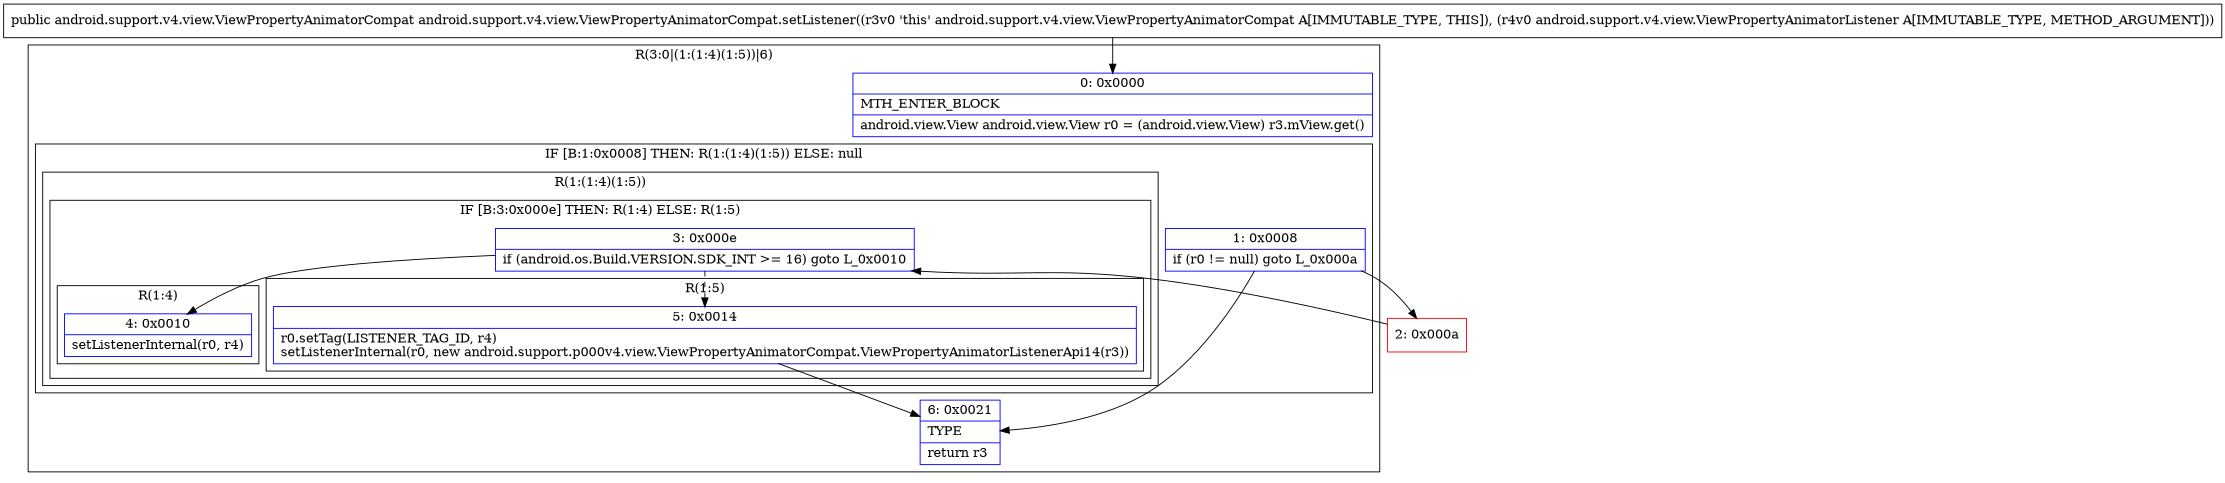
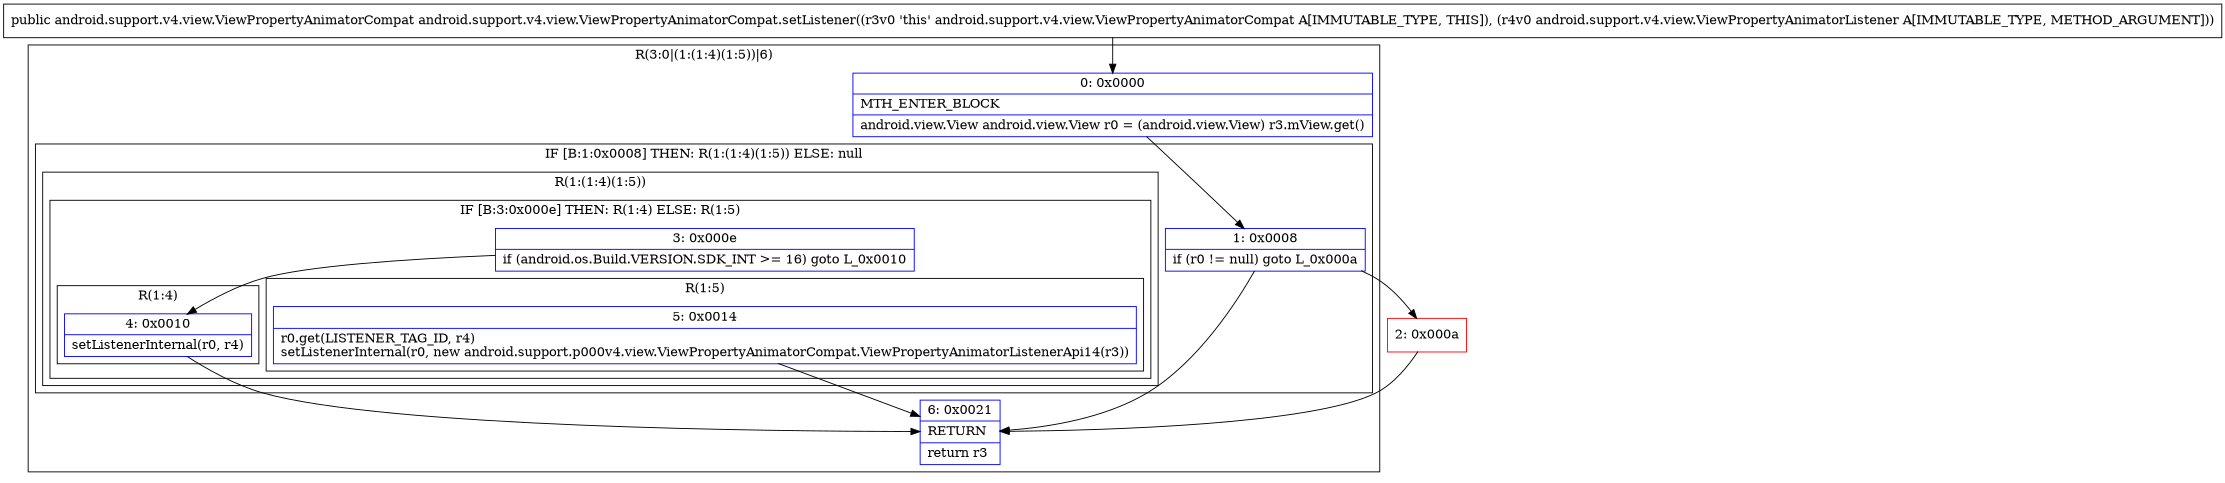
edge "0: 0x0000" -> "1: 0x0008": added
edge "2: 0x000a" -> "3: 0x000e": now "2: 0x000a" -> "6: 0x0021"
edge "3: 0x000e" -> "5: 0x0014": removed
node "5: 0x0014": text "r0.setTag(LISTENER_TAG_ID, r4)" -> "r0.get(LISTENER_TAG_ID, r4)"
edge "4: 0x0010" -> "6: 0x0021": added
node "6: 0x0021": text "TYPE" -> "RETURN"
